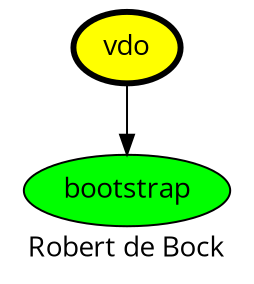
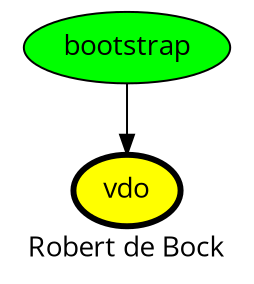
edge "vdo" -> "bootstrap": reversed
